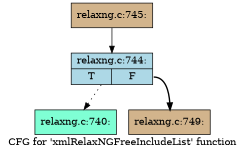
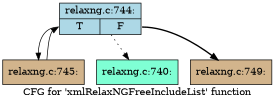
edge "relaxng.c:744:" -> "relaxng.c:745:": added
